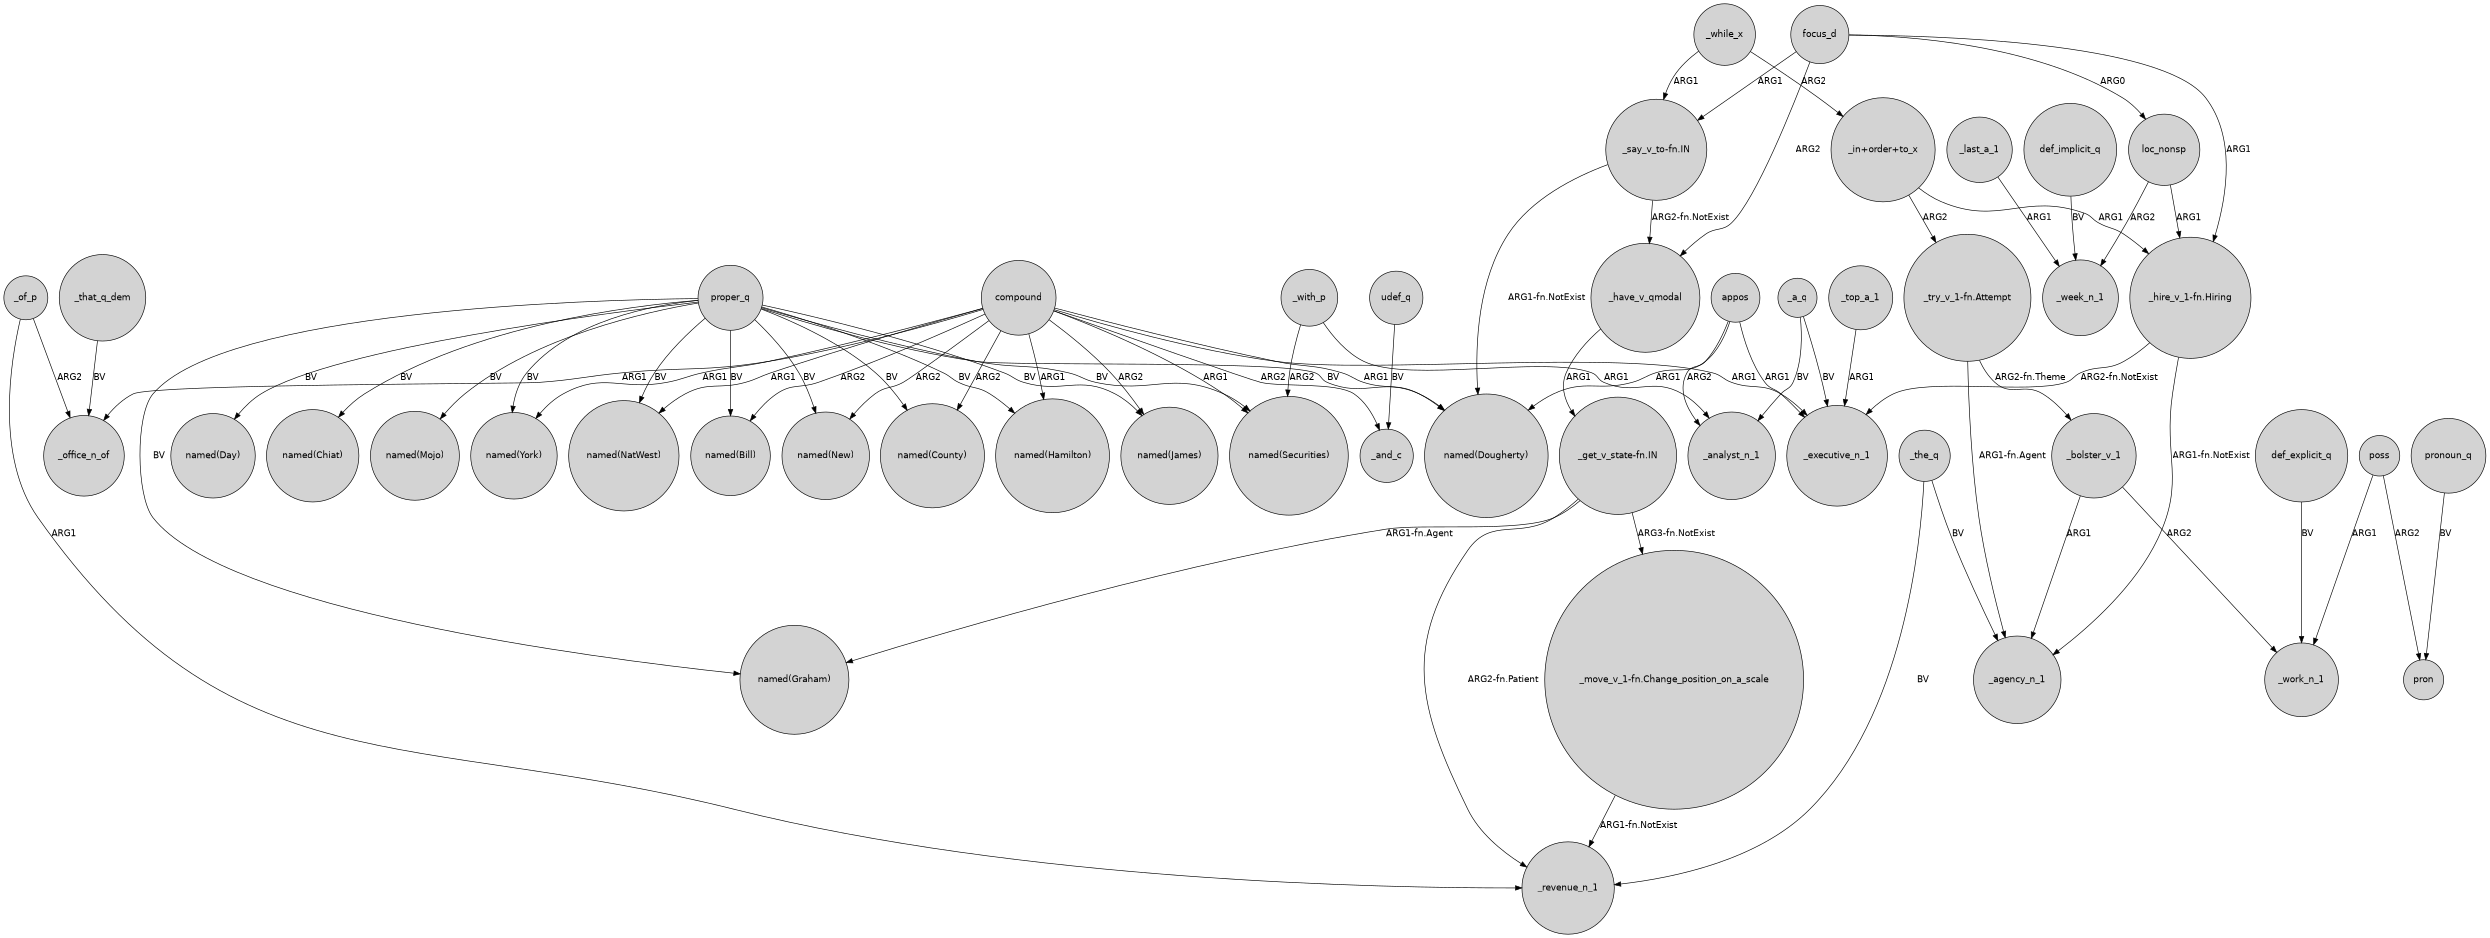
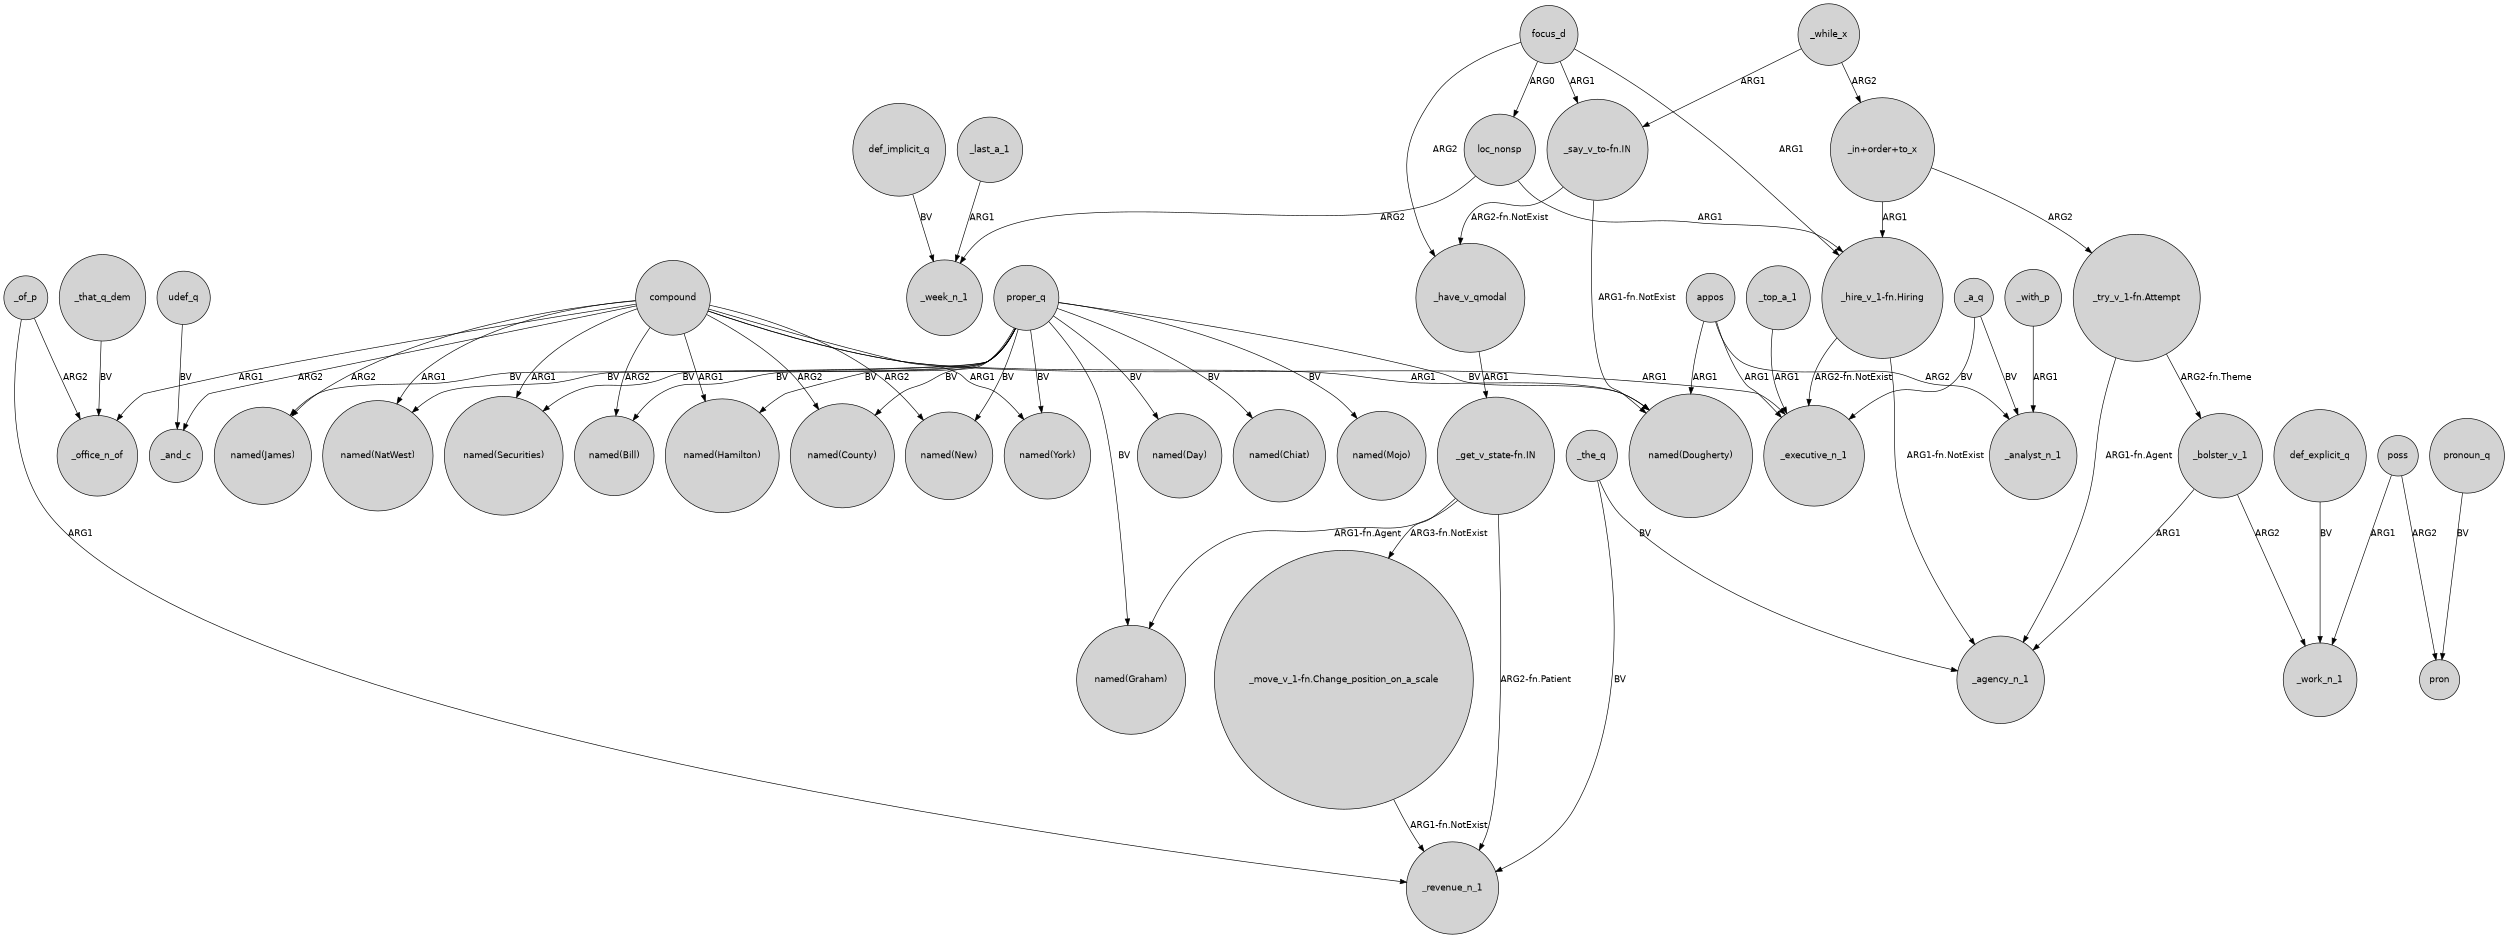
edge "_with_p" -> "named(Securities)": removed, label "ARG2"
